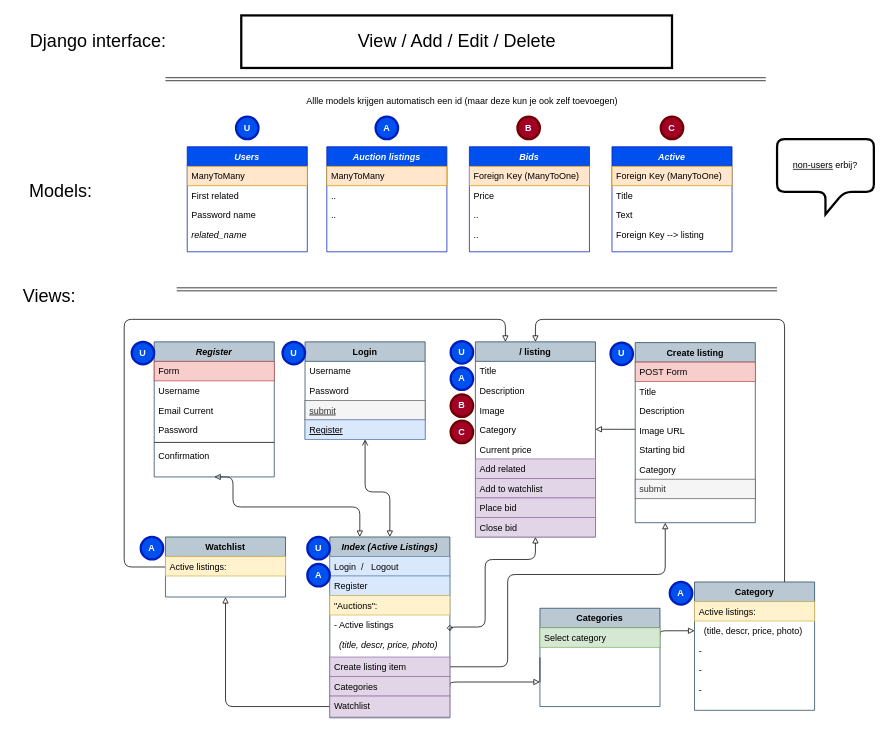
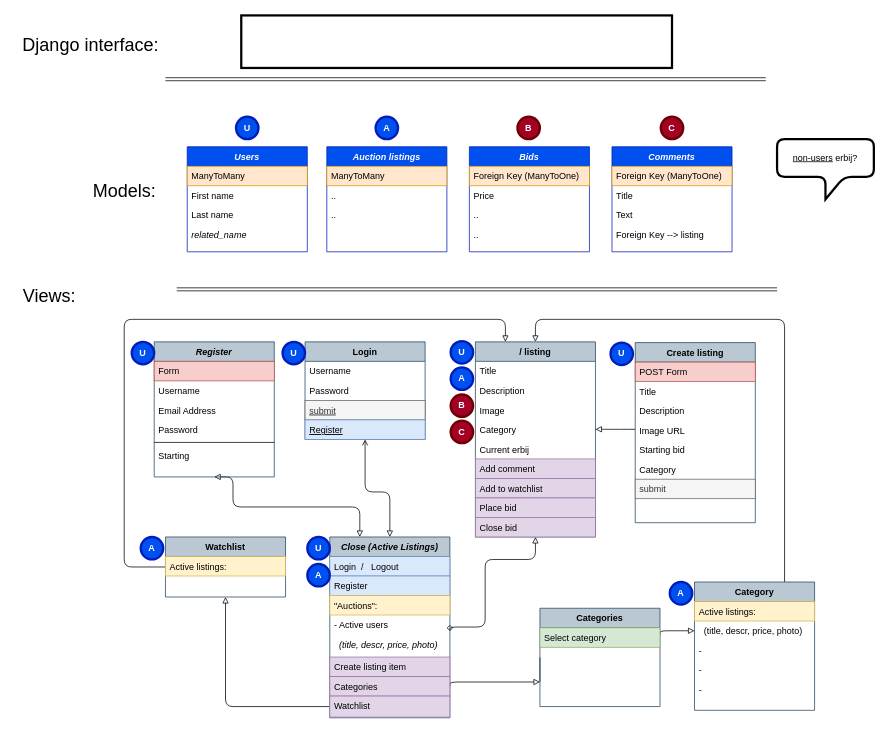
node "Django interface:": moved (98, 42) -> (90, 45)
node "View / Add / Edit / Delete": removed
node "Allle models krijgen automatisch een id (maar deze kun je ook zelf toevoegen)": removed
node "Active": label "Active" -> "Comments"
node "non-users erbij?": size 97x75 -> 97x60
node "Models:": moved (60, 192) -> (124, 192)
node "First related": label "First related" -> "First name"
node "Password name": label "Password name" -> "Last name"
node "Email Current": label "Email Current" -> "Email Address"
node "Current price": label "Current price" -> "Current erbij"
node "Confirmation": label "Confirmation" -> "Starting"
node "Add related": label "Add related" -> "Add comment"
node "Index (Active Listings)": label "Index (Active Listings)" -> "Close (Active Listings)"
edge "Create listing item" -> "Create listing": removed
node "- Active listings": label "- Active listings" -> "- Active users"
